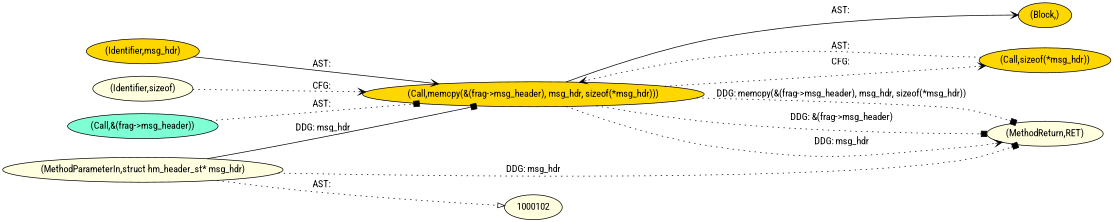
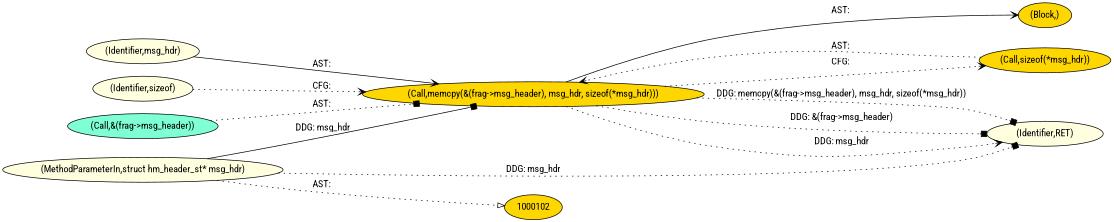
node "(Identifier,msg_hdr)": fillcolor gold -> lightyellow
node "(MethodReturn,RET)": label "(MethodReturn,RET)" -> "(Identifier,RET)"
node "1000102": fillcolor lightyellow -> gold
